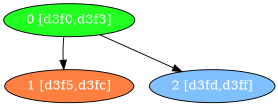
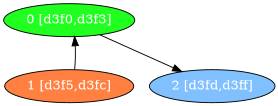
edge "0 [d3f0,d3f3]" -> "1 [d3f5,d3fc]": reversed
